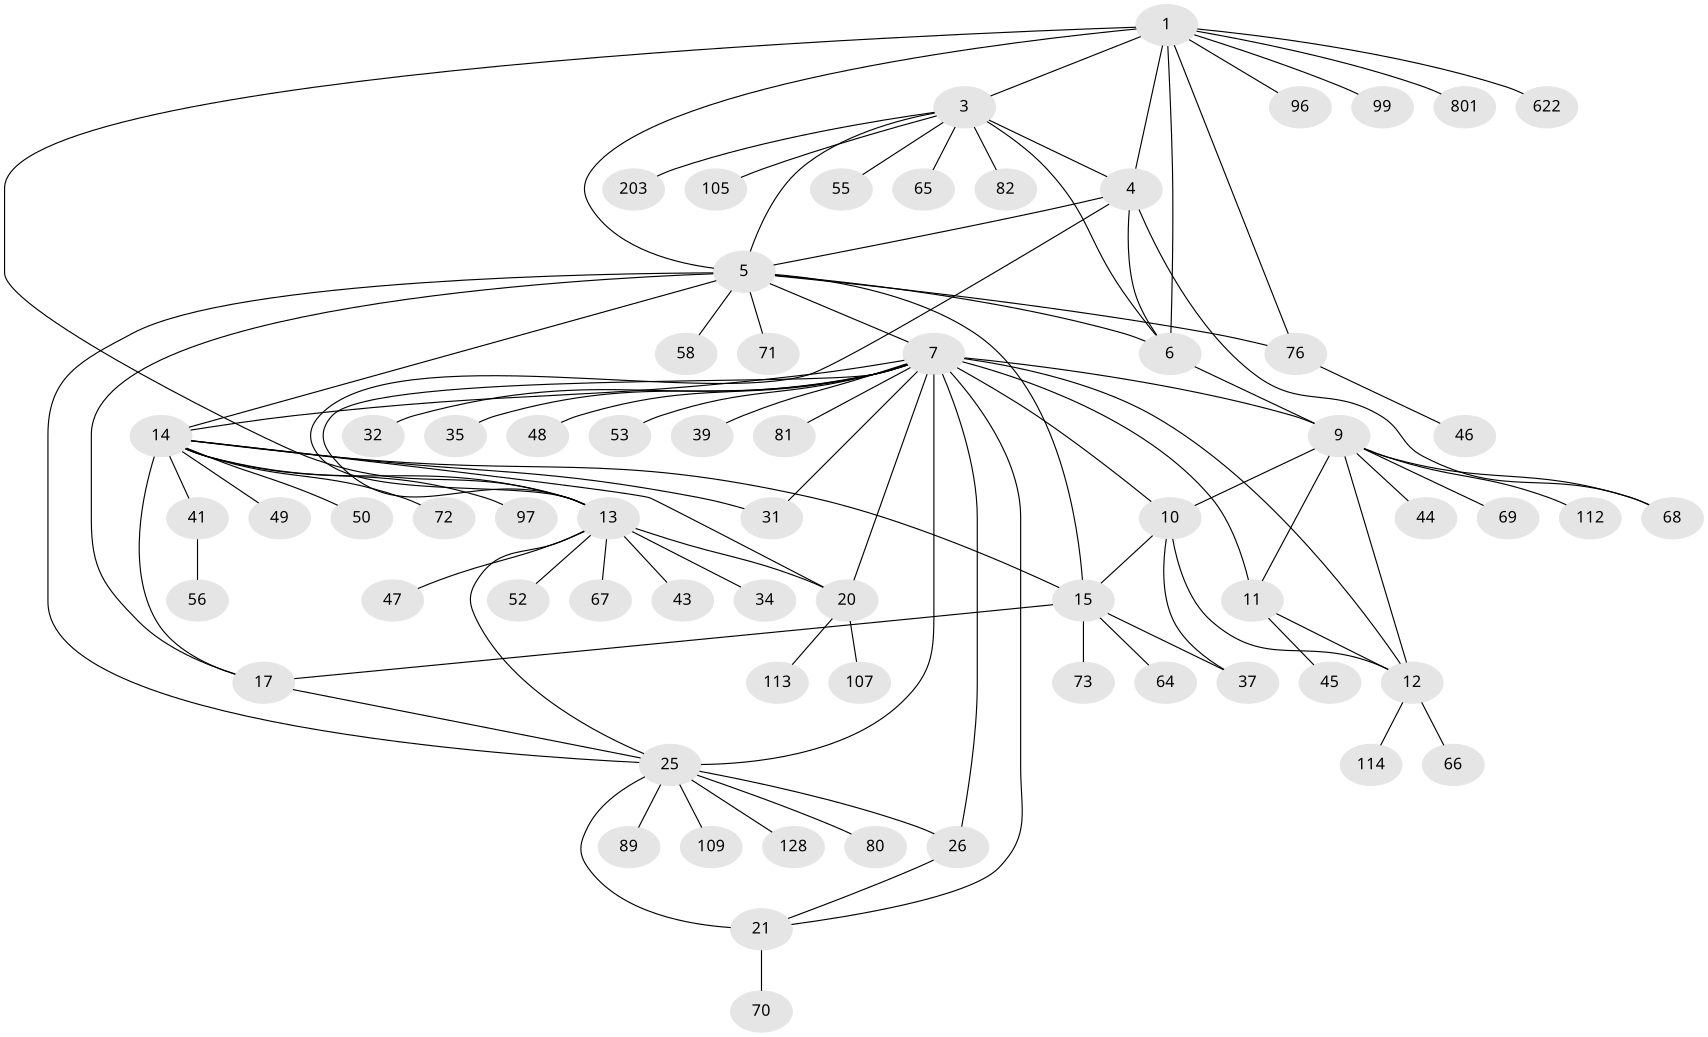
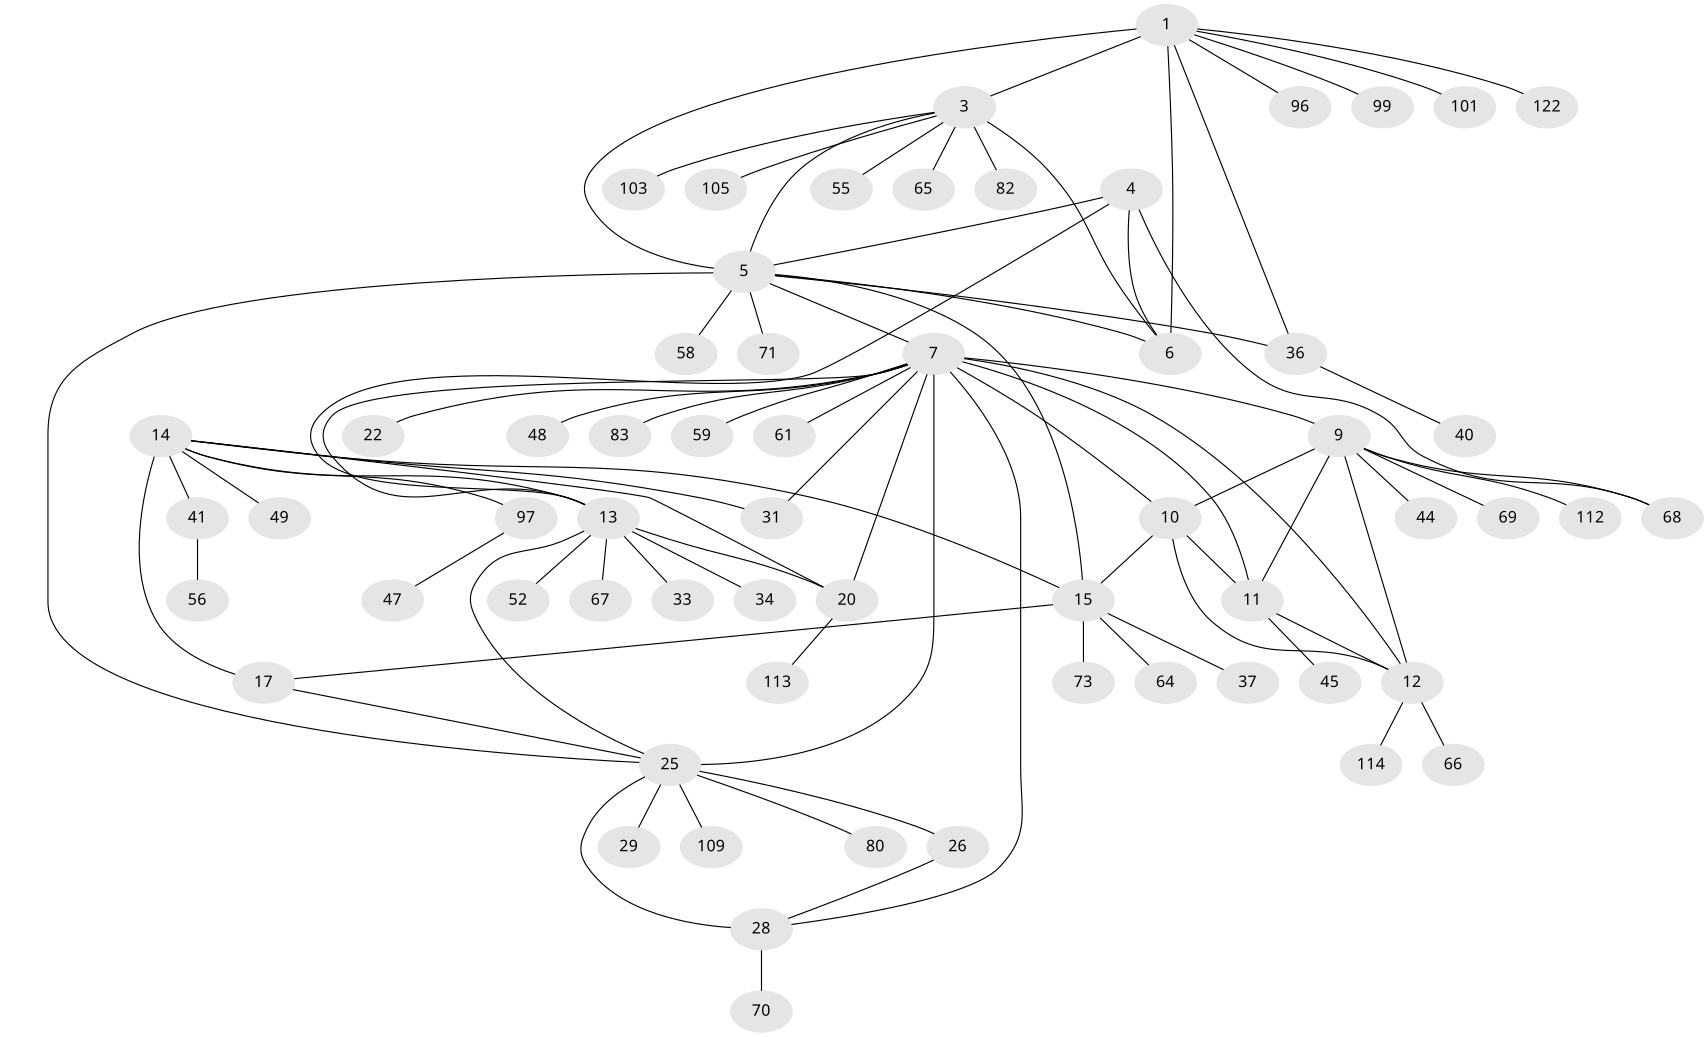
edge "1" -- "13": removed
edge "1" -- "4": removed
node "801": label "801" -> "101"
node "622": label "622" -> "122"
edge "3" -- "4": removed
node "203": label "203" -> "103"
edge "5" -- "17": removed
edge "5" -- "14": removed
node "76": label "76" -> "36"
edge "6" -- "9": removed
edge "7" -- "14": removed
node "32": label "32" -> "22"
node "35": removed
node "53": label "53" -> "83"
node "39": label "39" -> "59"
node "81": label "81" -> "61"
node "46": label "46" -> "40"
node "50": removed
node "72": removed
edge "13" -- "47": now "97" -- "47"
edge "7" -- "26": removed
node "43": label "43" -> "33"
edge "10" -- "37": now "10" -- "11"
node "107": removed
node "89": label "89" -> "29"
node "128": removed
node "21": label "21" -> "28"
